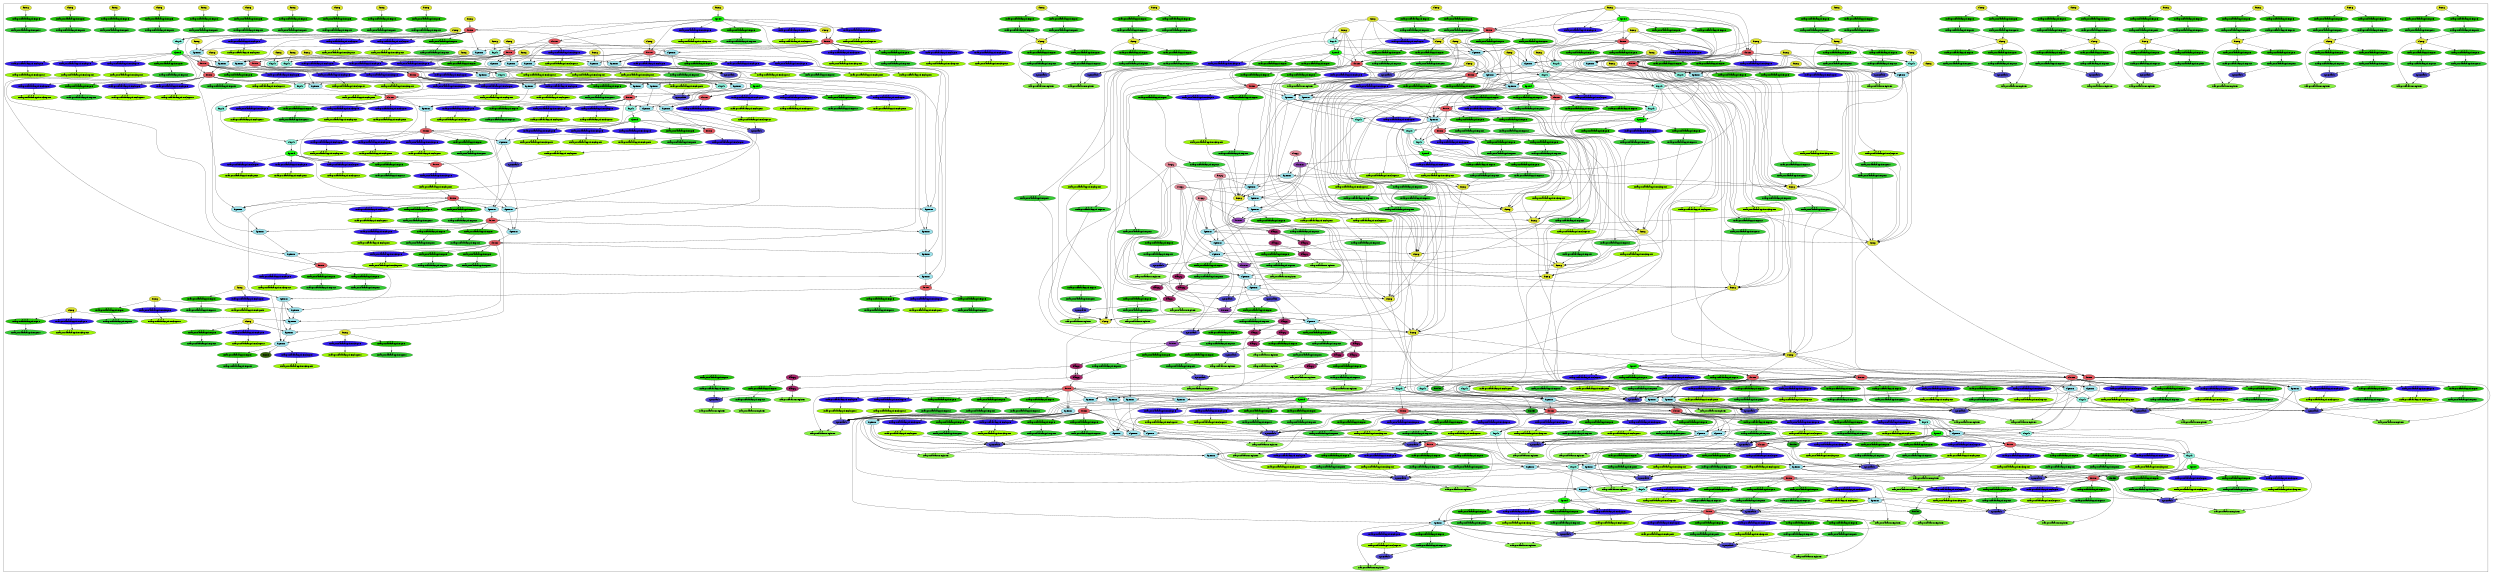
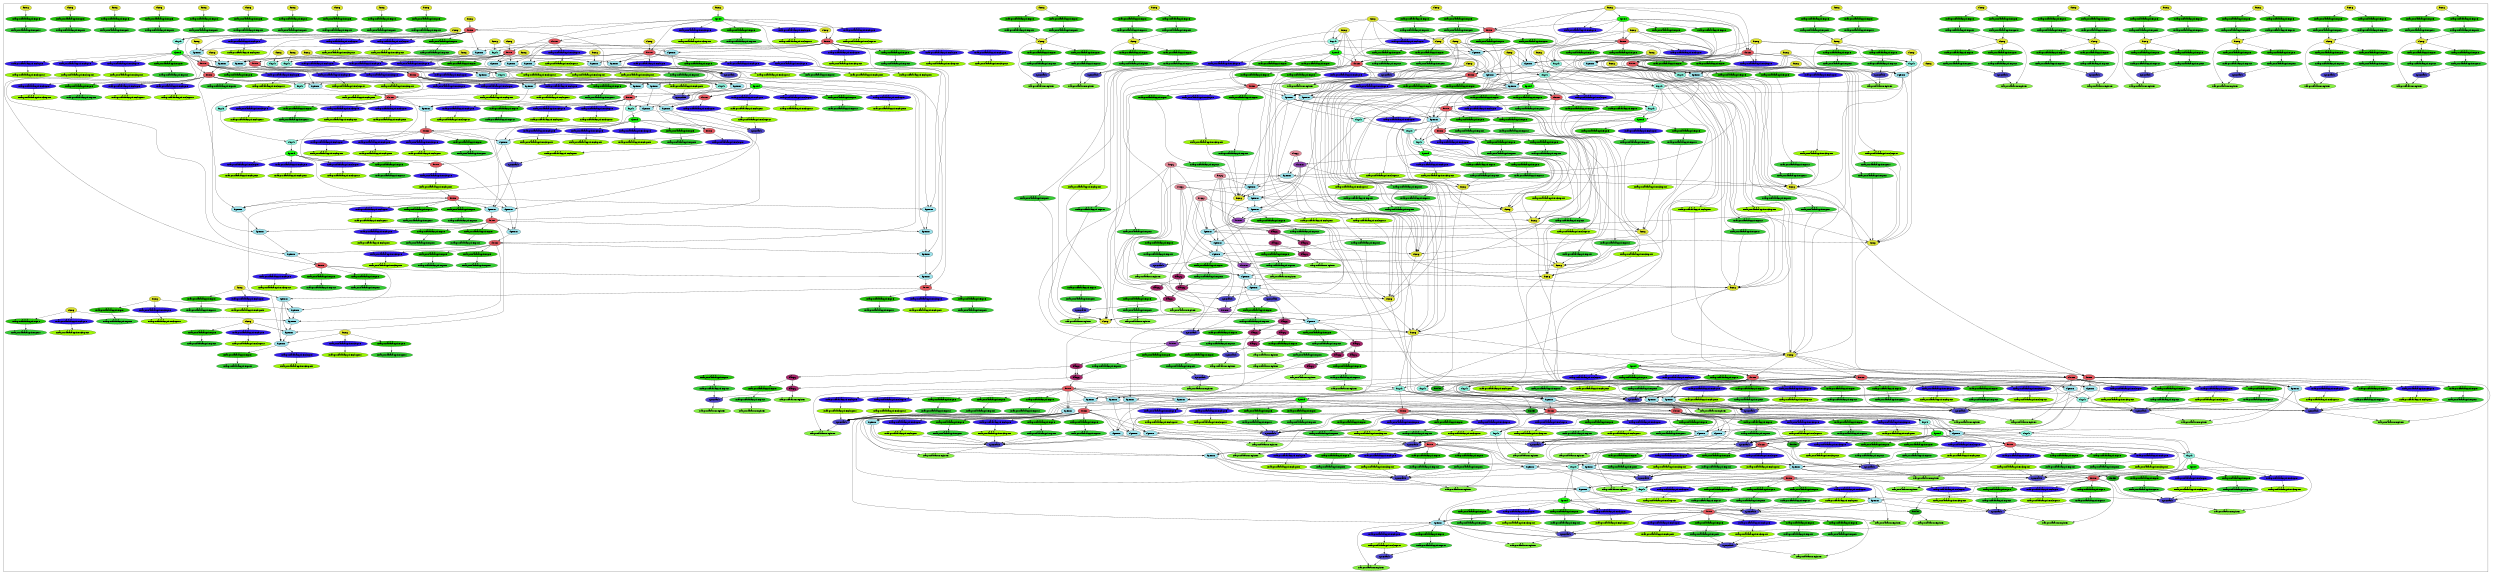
node "dmse": removed
